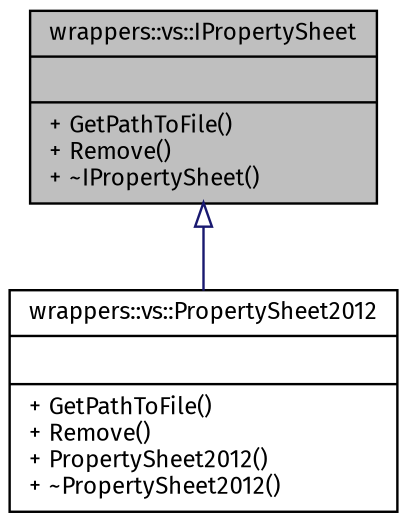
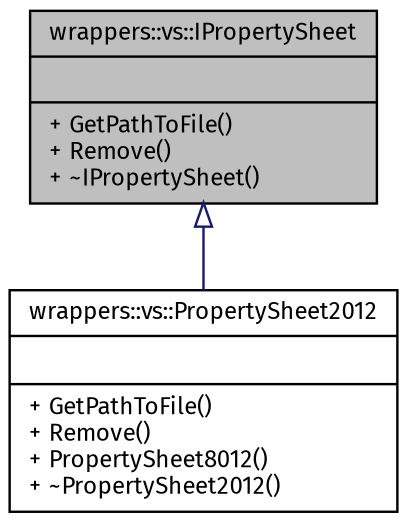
node "wrappers::vs::PropertySheet2012": text "+ PropertySheet2012()" -> "+ PropertySheet8012()"
